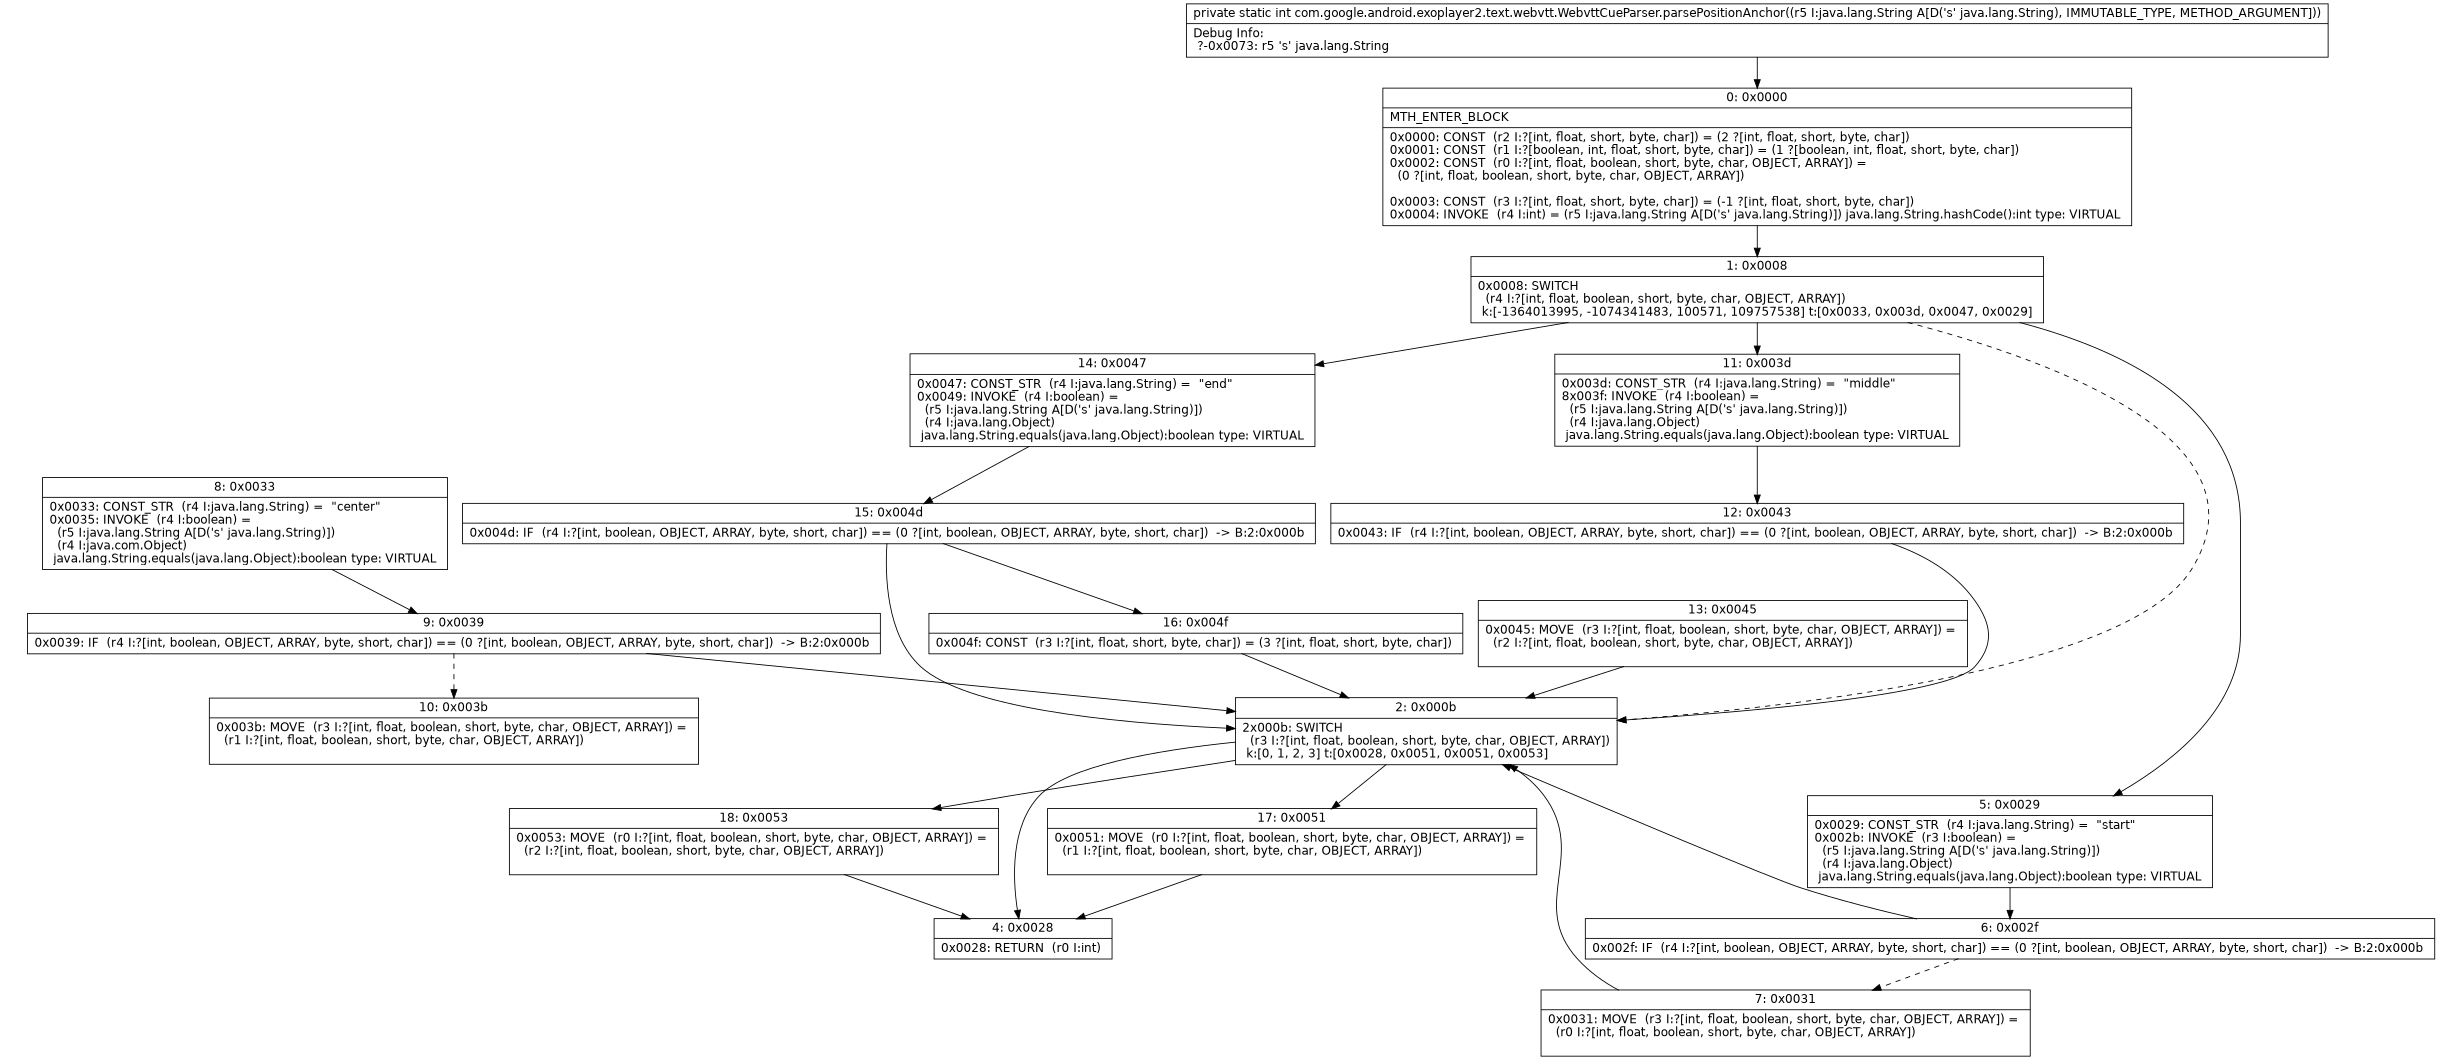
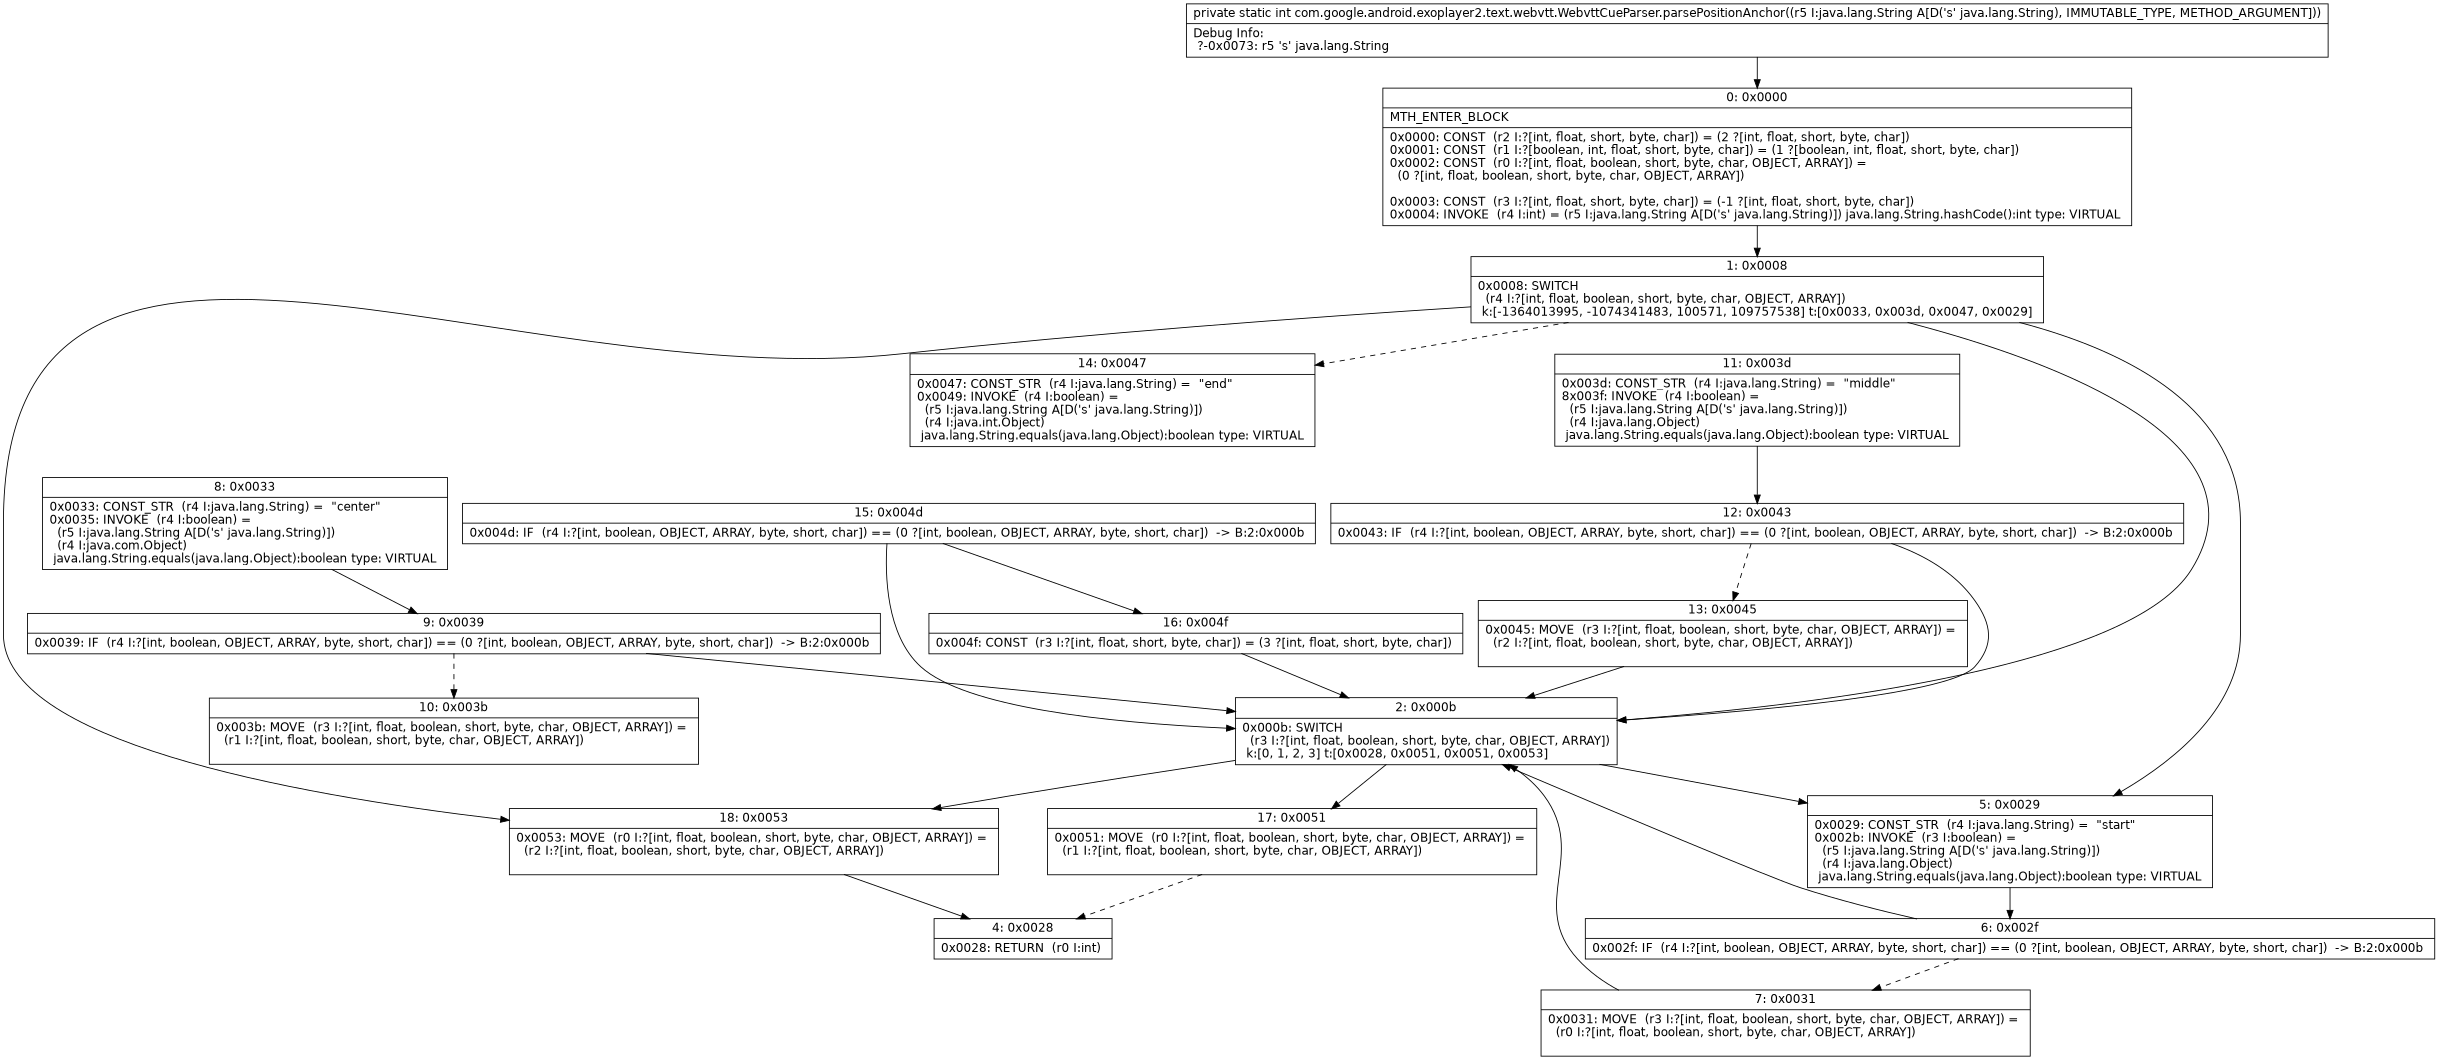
edge "1: 0x0008" -> "11: 0x003d": now "1: 0x0008" -> "18: 0x0053"
edge "1: 0x0008" -> "14: 0x0047": style solid -> dashed
node "14: 0x0047": text "(r4 I:java.lang.Object)" -> "(r4 I:java.int.Object)"
edge "14: 0x0047" -> "15: 0x004d": removed
edge "12: 0x0043" -> "13: 0x0045": added
edge "1: 0x0008" -> "2: 0x000b": style dashed -> solid
node "2: 0x000b": text "2x000b: SWITCH" -> "0x000b: SWITCH"
edge "2: 0x000b" -> "4: 0x0028": now "2: 0x000b" -> "5: 0x0029"
edge "17: 0x0051" -> "4: 0x0028": style solid -> dashed
